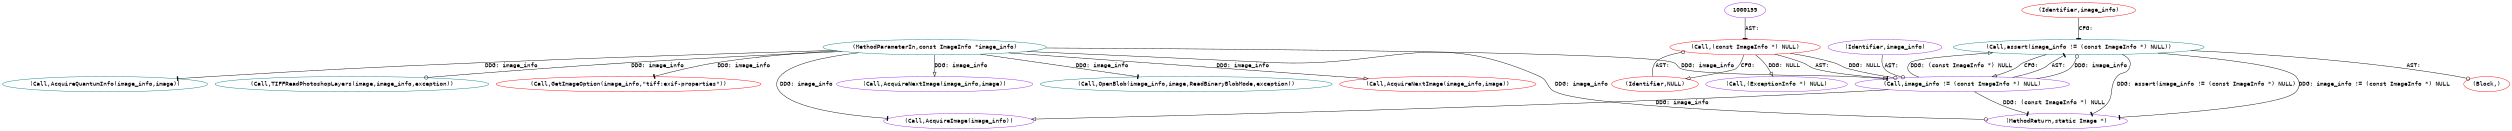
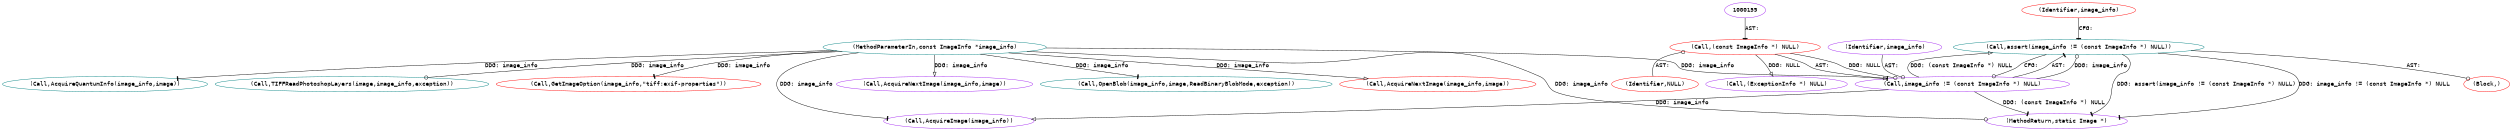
edge "(Call,assert(image_info != (const ImageInfo *) NULL))" -> "(Call,image_info != (const ImageInfo *) NULL)": arrowhead onormal -> odot
edge "(Call,(const ImageInfo *) NULL)" -> "(Identifier,NULL)": removed, label "CFG:"
